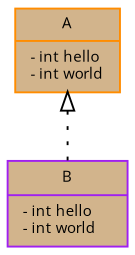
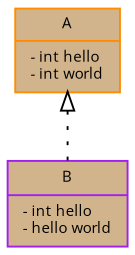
node "B": text "- int world" -> "- hello world"
